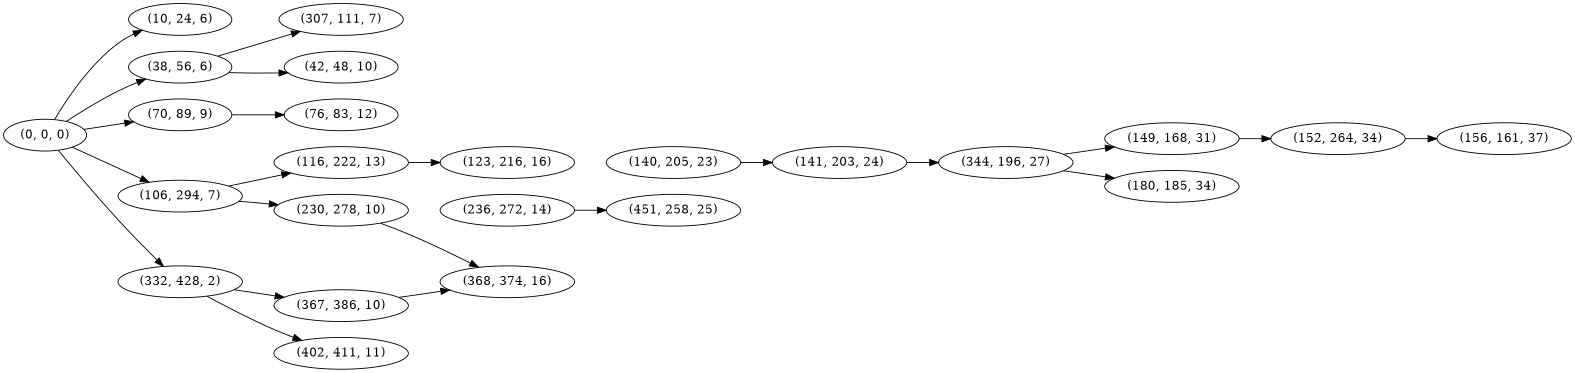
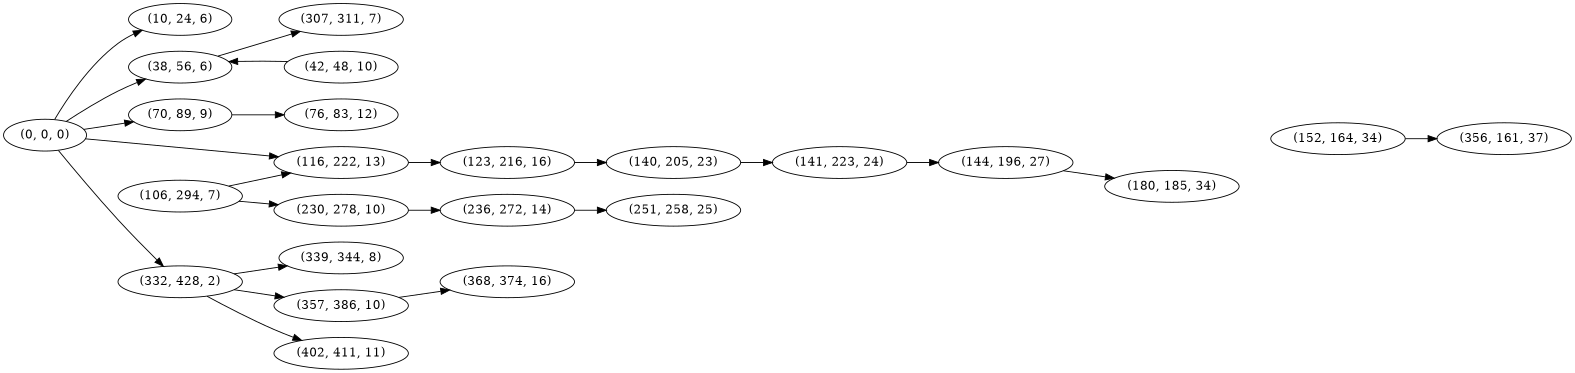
node "(307, 111, 7)": label "(307, 111, 7)" -> "(307, 311, 7)"
edge "(38, 56, 6)" -> "(42, 48, 10)": reversed
node "(149, 168, 31)": removed
node "(152, 264, 34)": label "(152, 264, 34)" -> "(152, 164, 34)"
node "(156, 161, 37)": label "(156, 161, 37)" -> "(356, 161, 37)"
edge "(0, 0, 0)" -> "(106, 294, 7)": now "(0, 0, 0)" -> "(116, 222, 13)"
edge "(123, 216, 16)" -> "(140, 205, 23)": added
node "(141, 203, 24)": label "(141, 203, 24)" -> "(141, 223, 24)"
node "(344, 196, 27)": label "(344, 196, 27)" -> "(144, 196, 27)"
node "(451, 258, 25)": label "(451, 258, 25)" -> "(251, 258, 25)"
edge "(230, 278, 10)" -> "(368, 374, 16)": now "(230, 278, 10)" -> "(236, 272, 14)"
node "(339, 344, 8)": added
node "(367, 386, 10)": label "(367, 386, 10)" -> "(357, 386, 10)"
